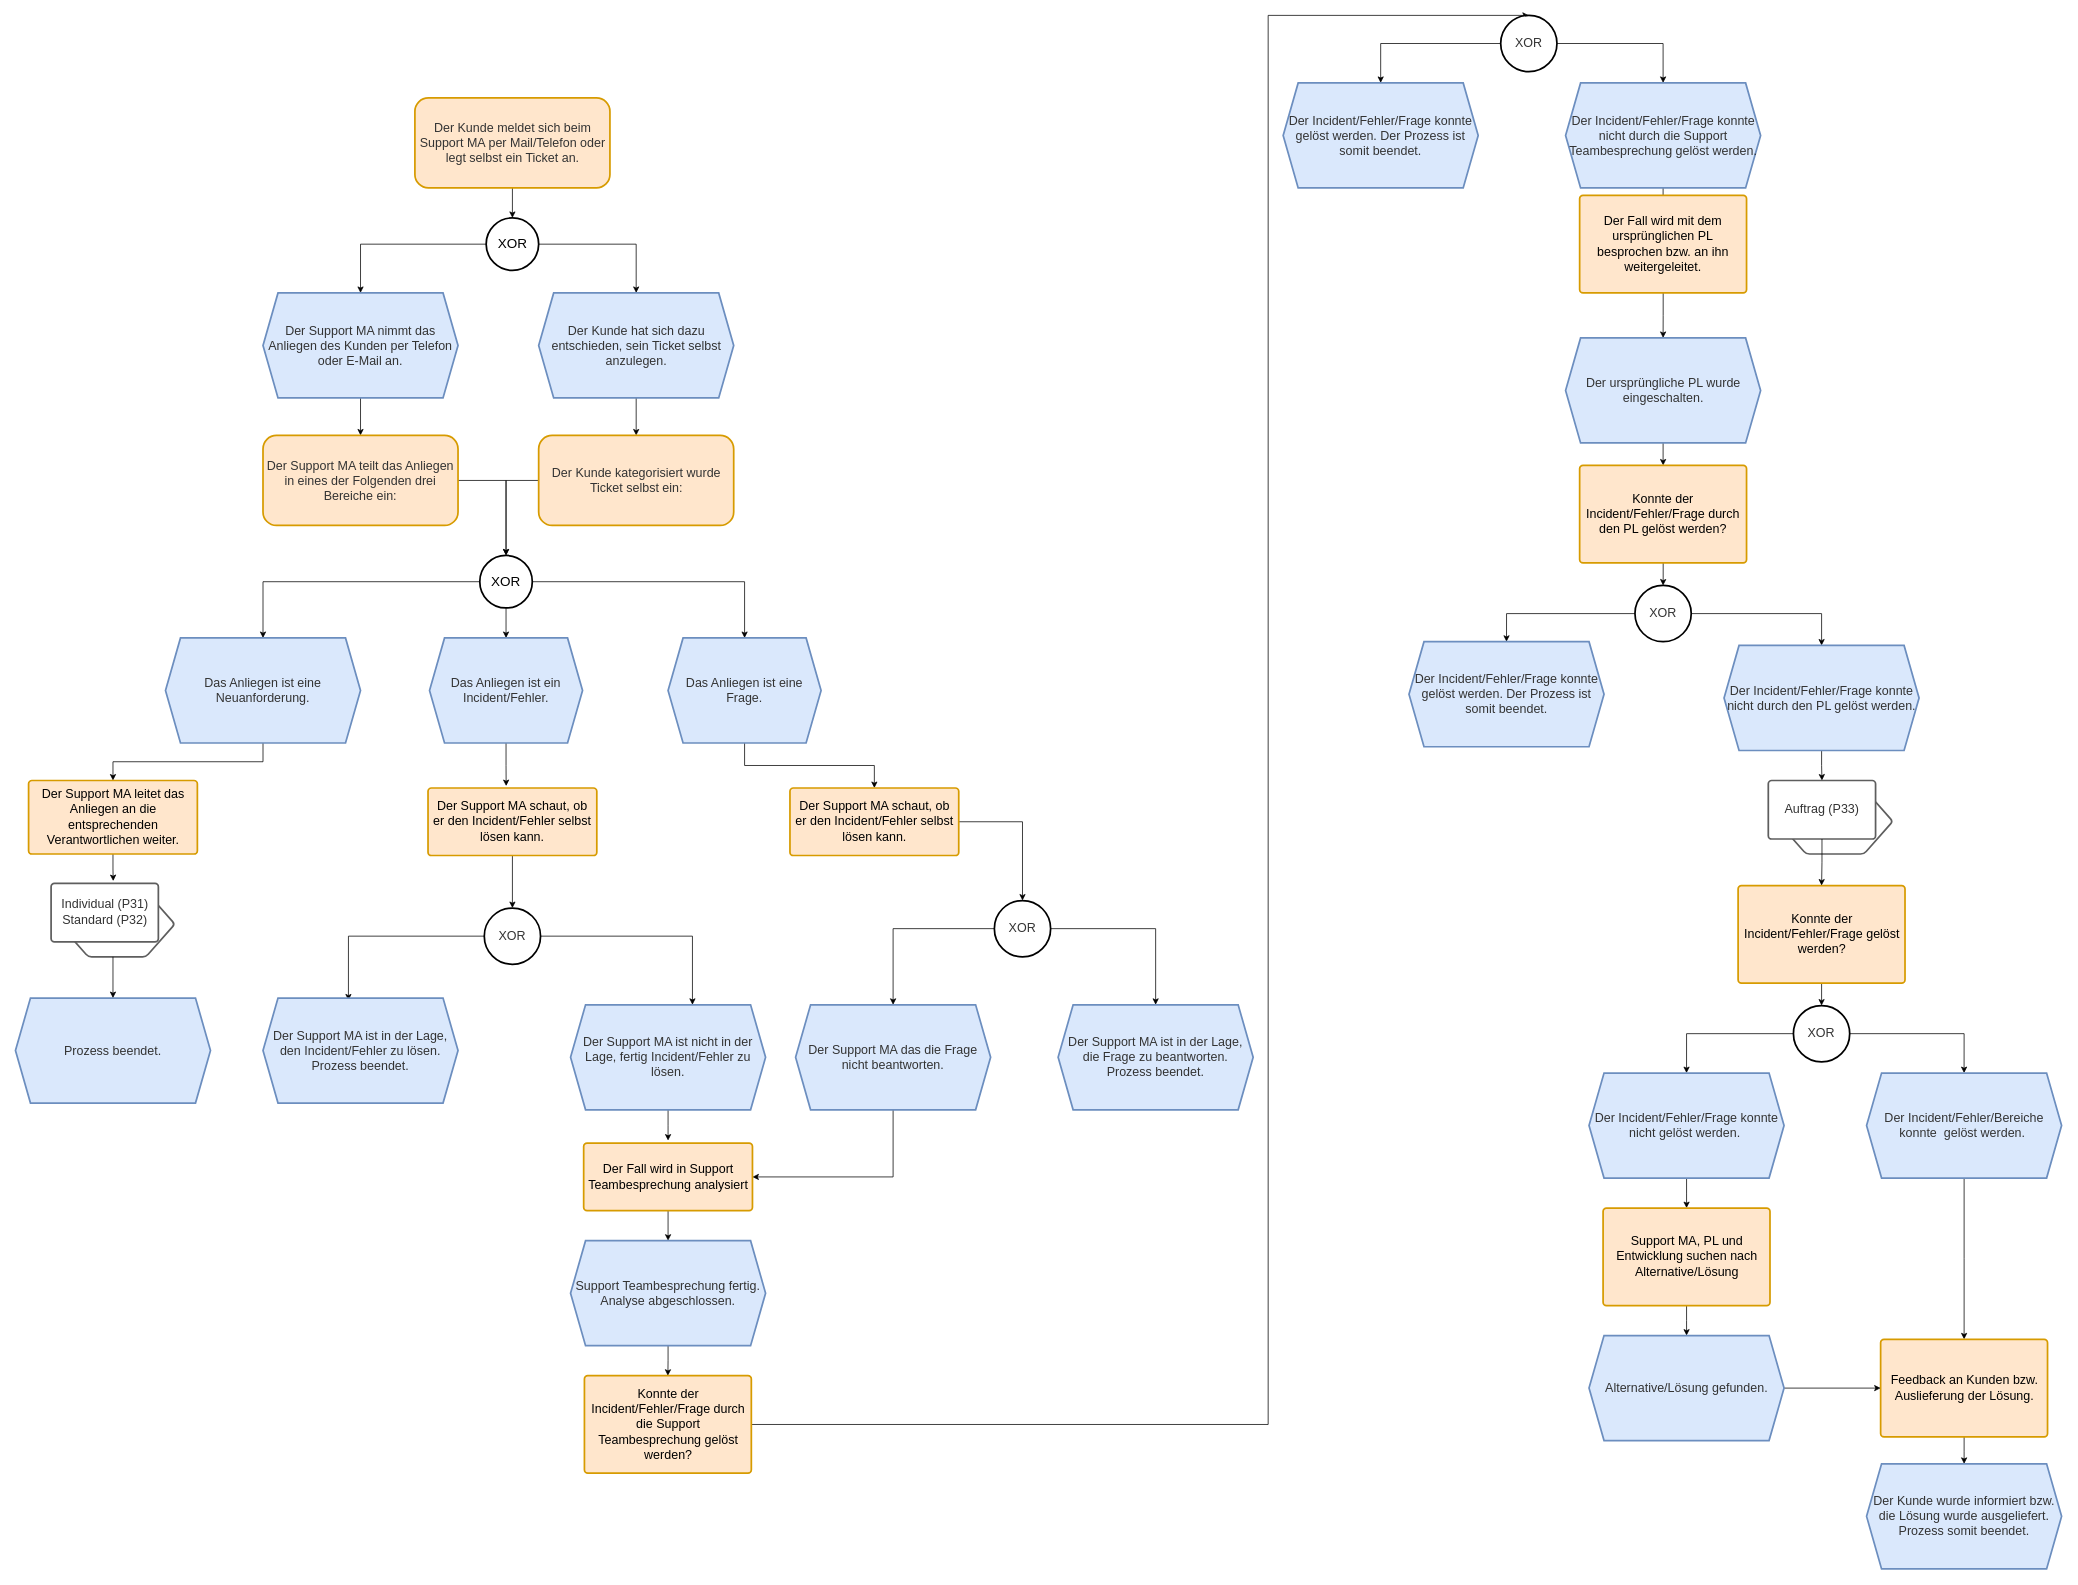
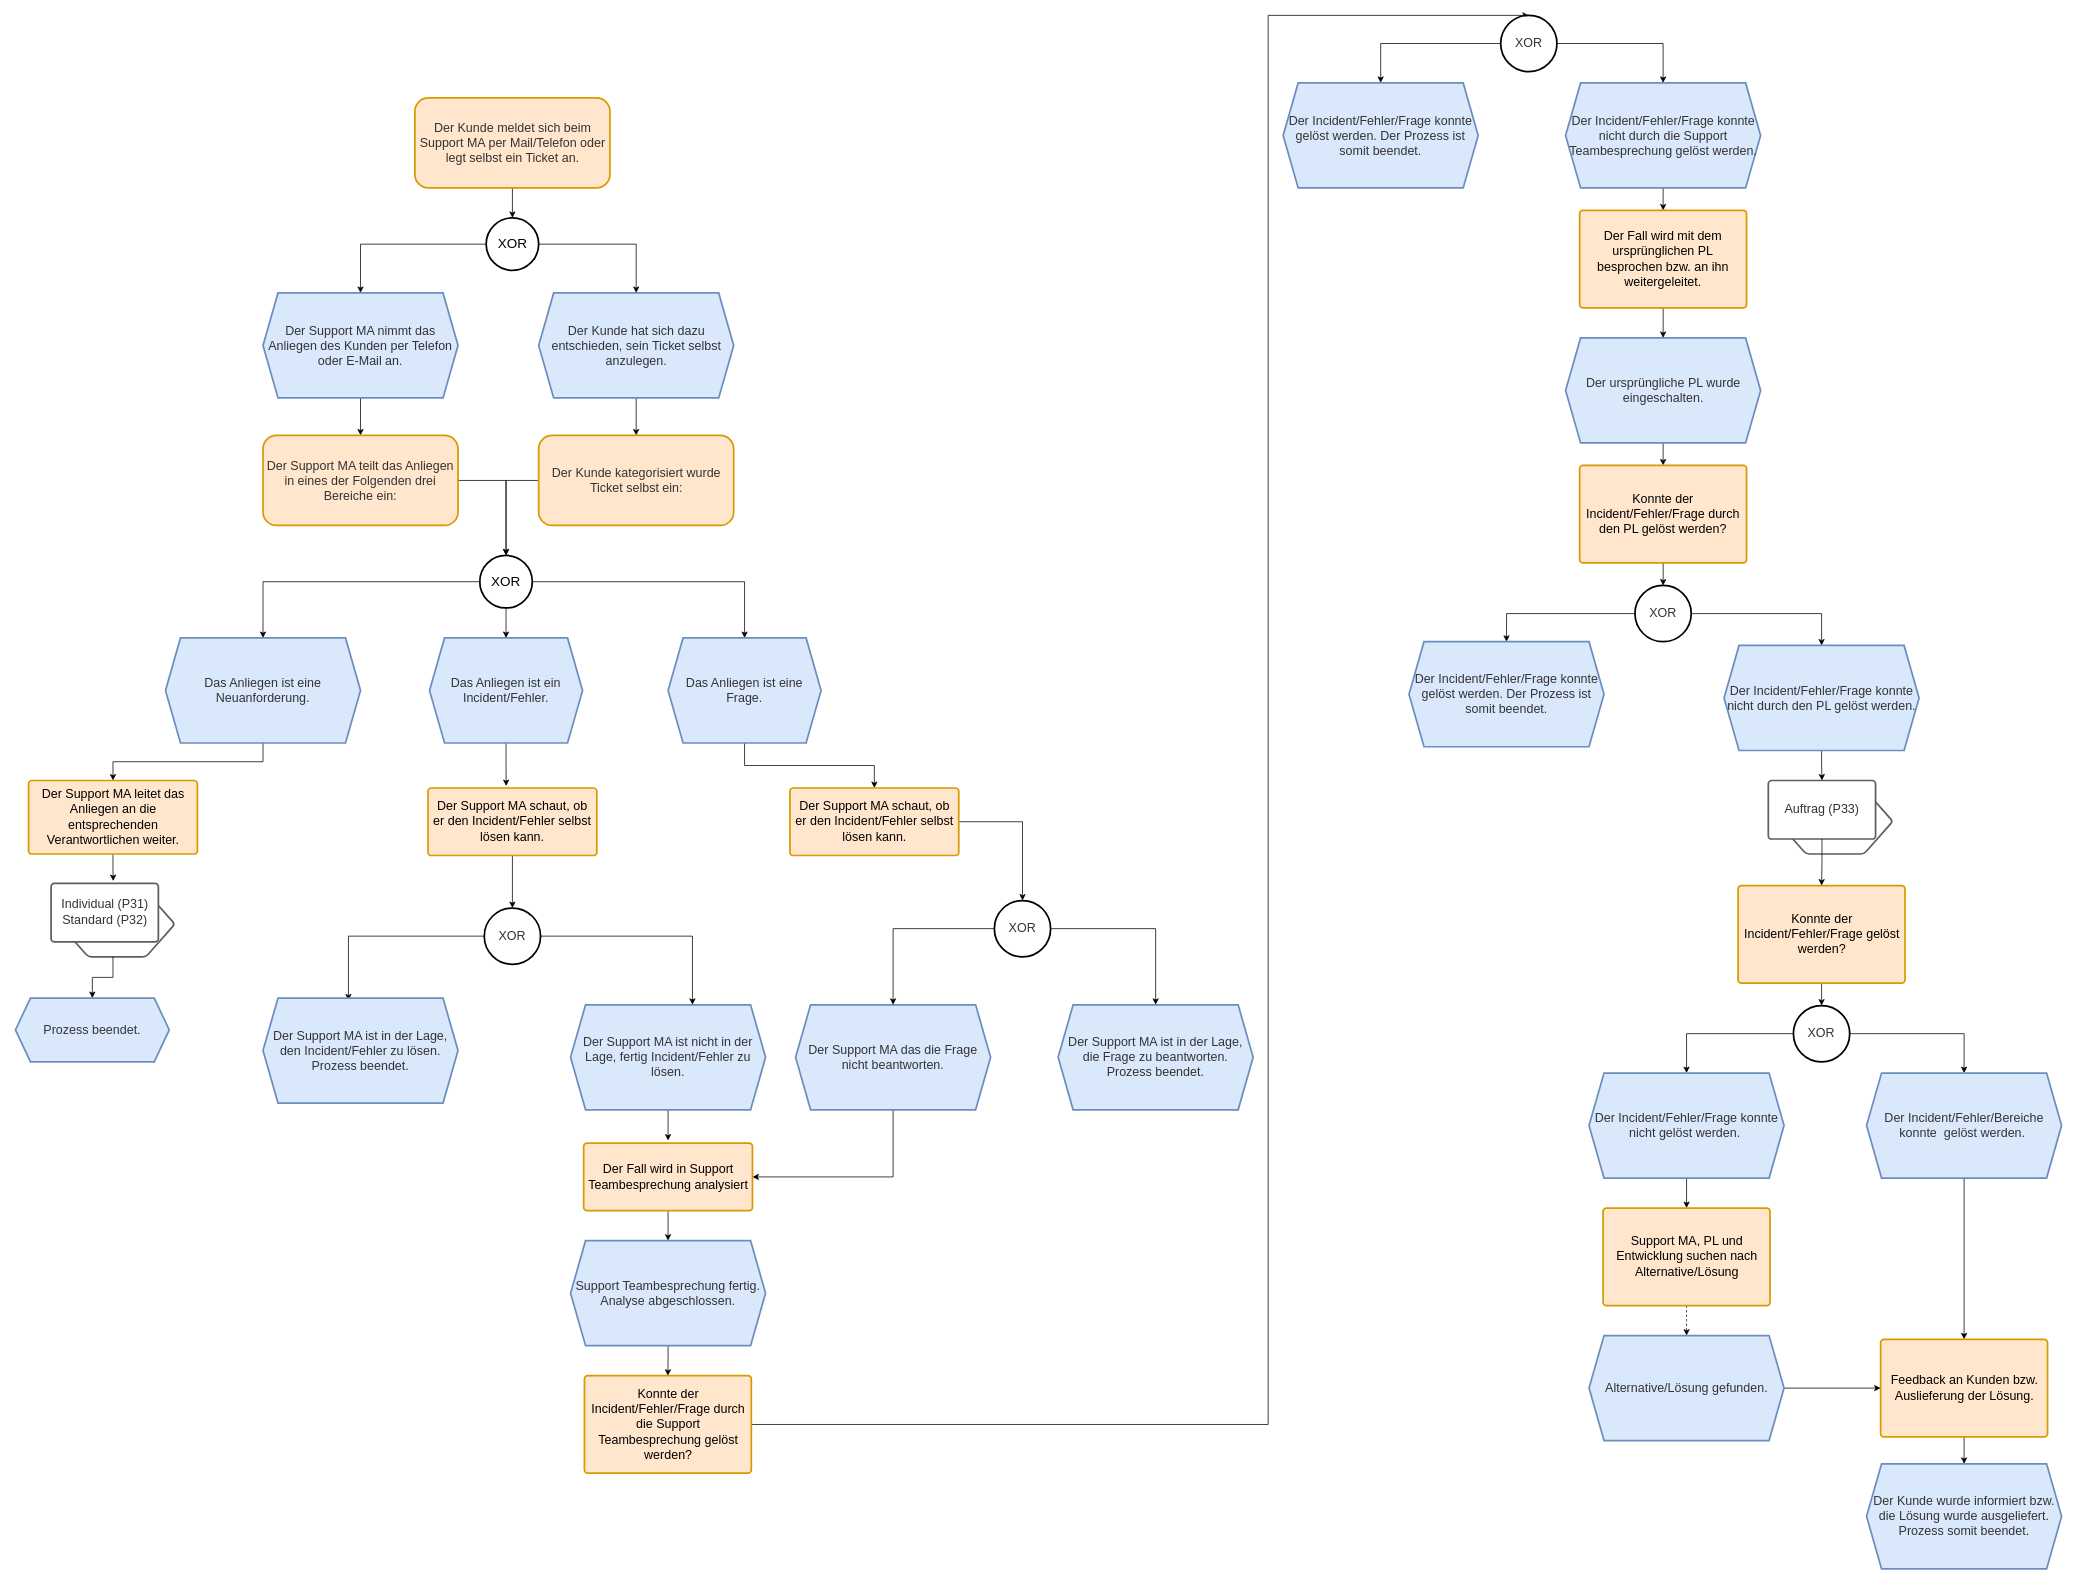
node "Der Fall wird mit dem ursprünglichen PL besprochen bzw. an ihn weitergeleitet.": moved (1663, 244) -> (1663, 259)
node "Prozess beendet.": size 195x105 -> 154x64
edge "Support MA, PL und Entwicklung suchen nach Alternative/Lösung" -> "Alternative/Lösung gefunden.": style solid -> dashed
